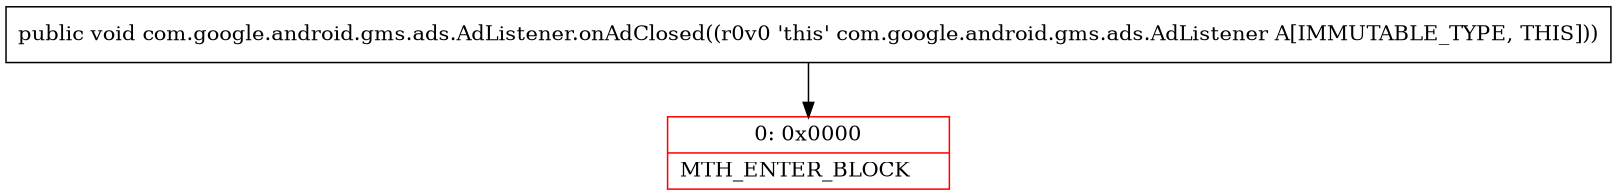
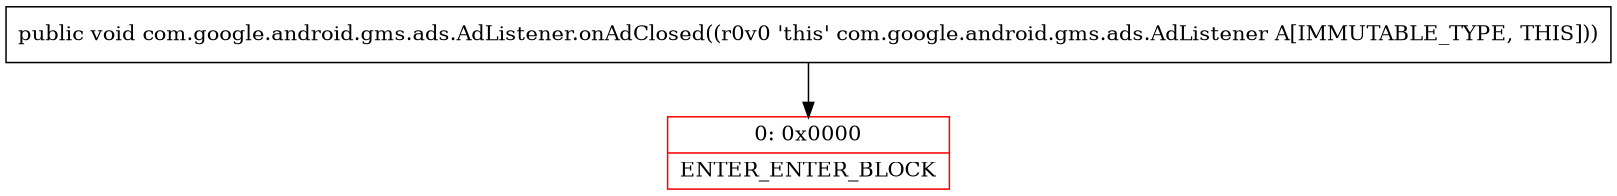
node "0: 0x0000": text "MTH_ENTER_BLOCK" -> "ENTER_ENTER_BLOCK"
